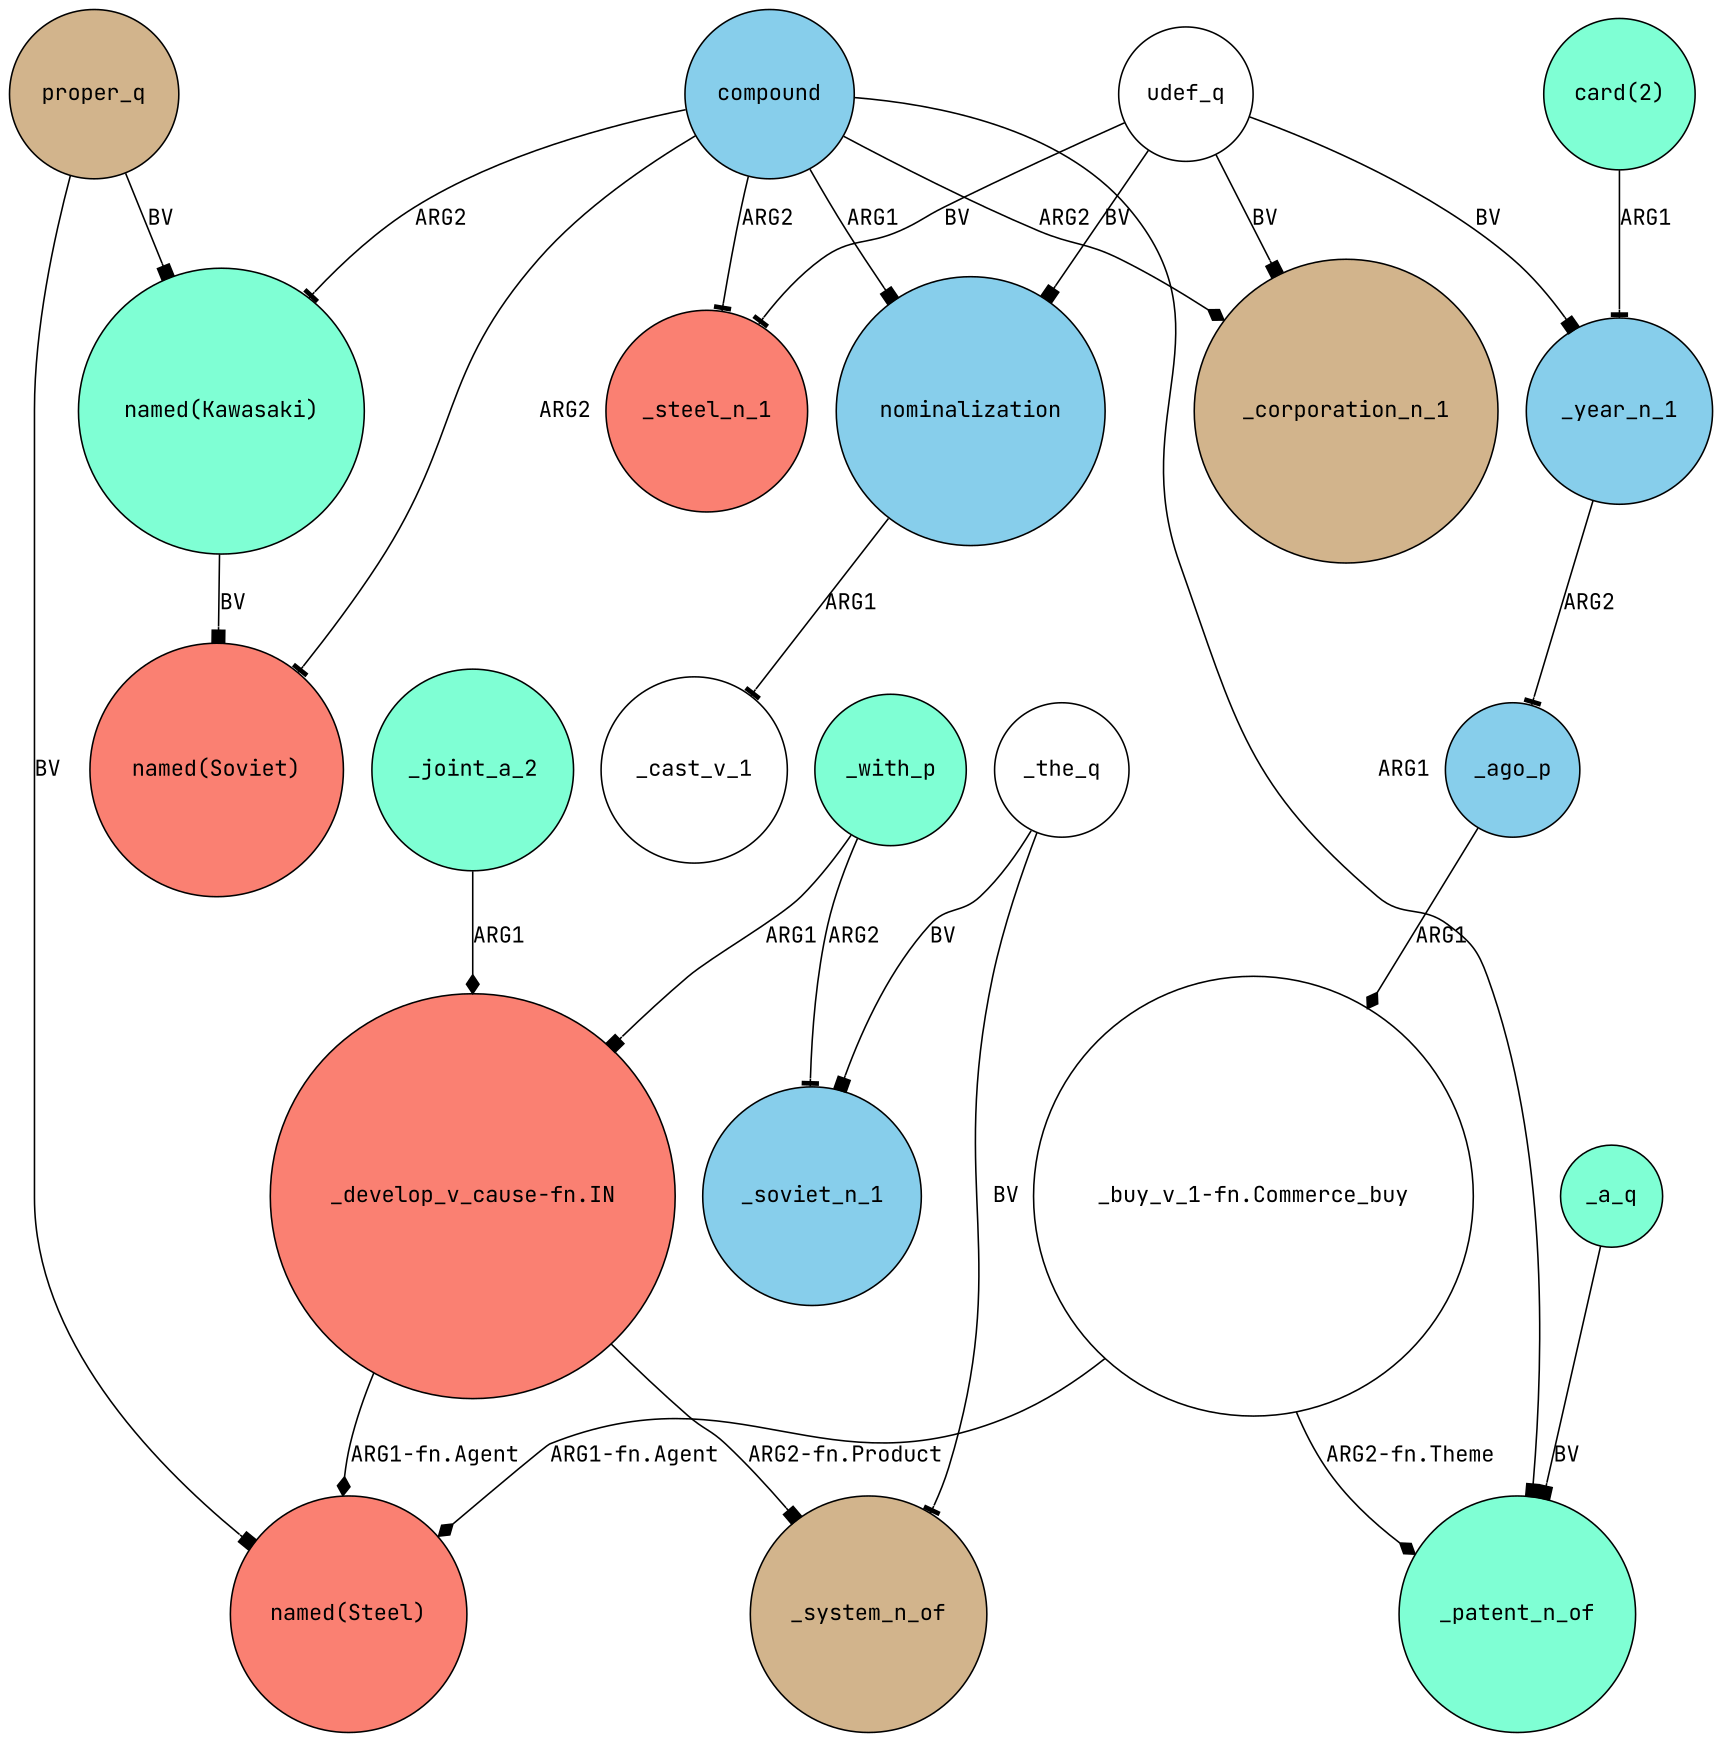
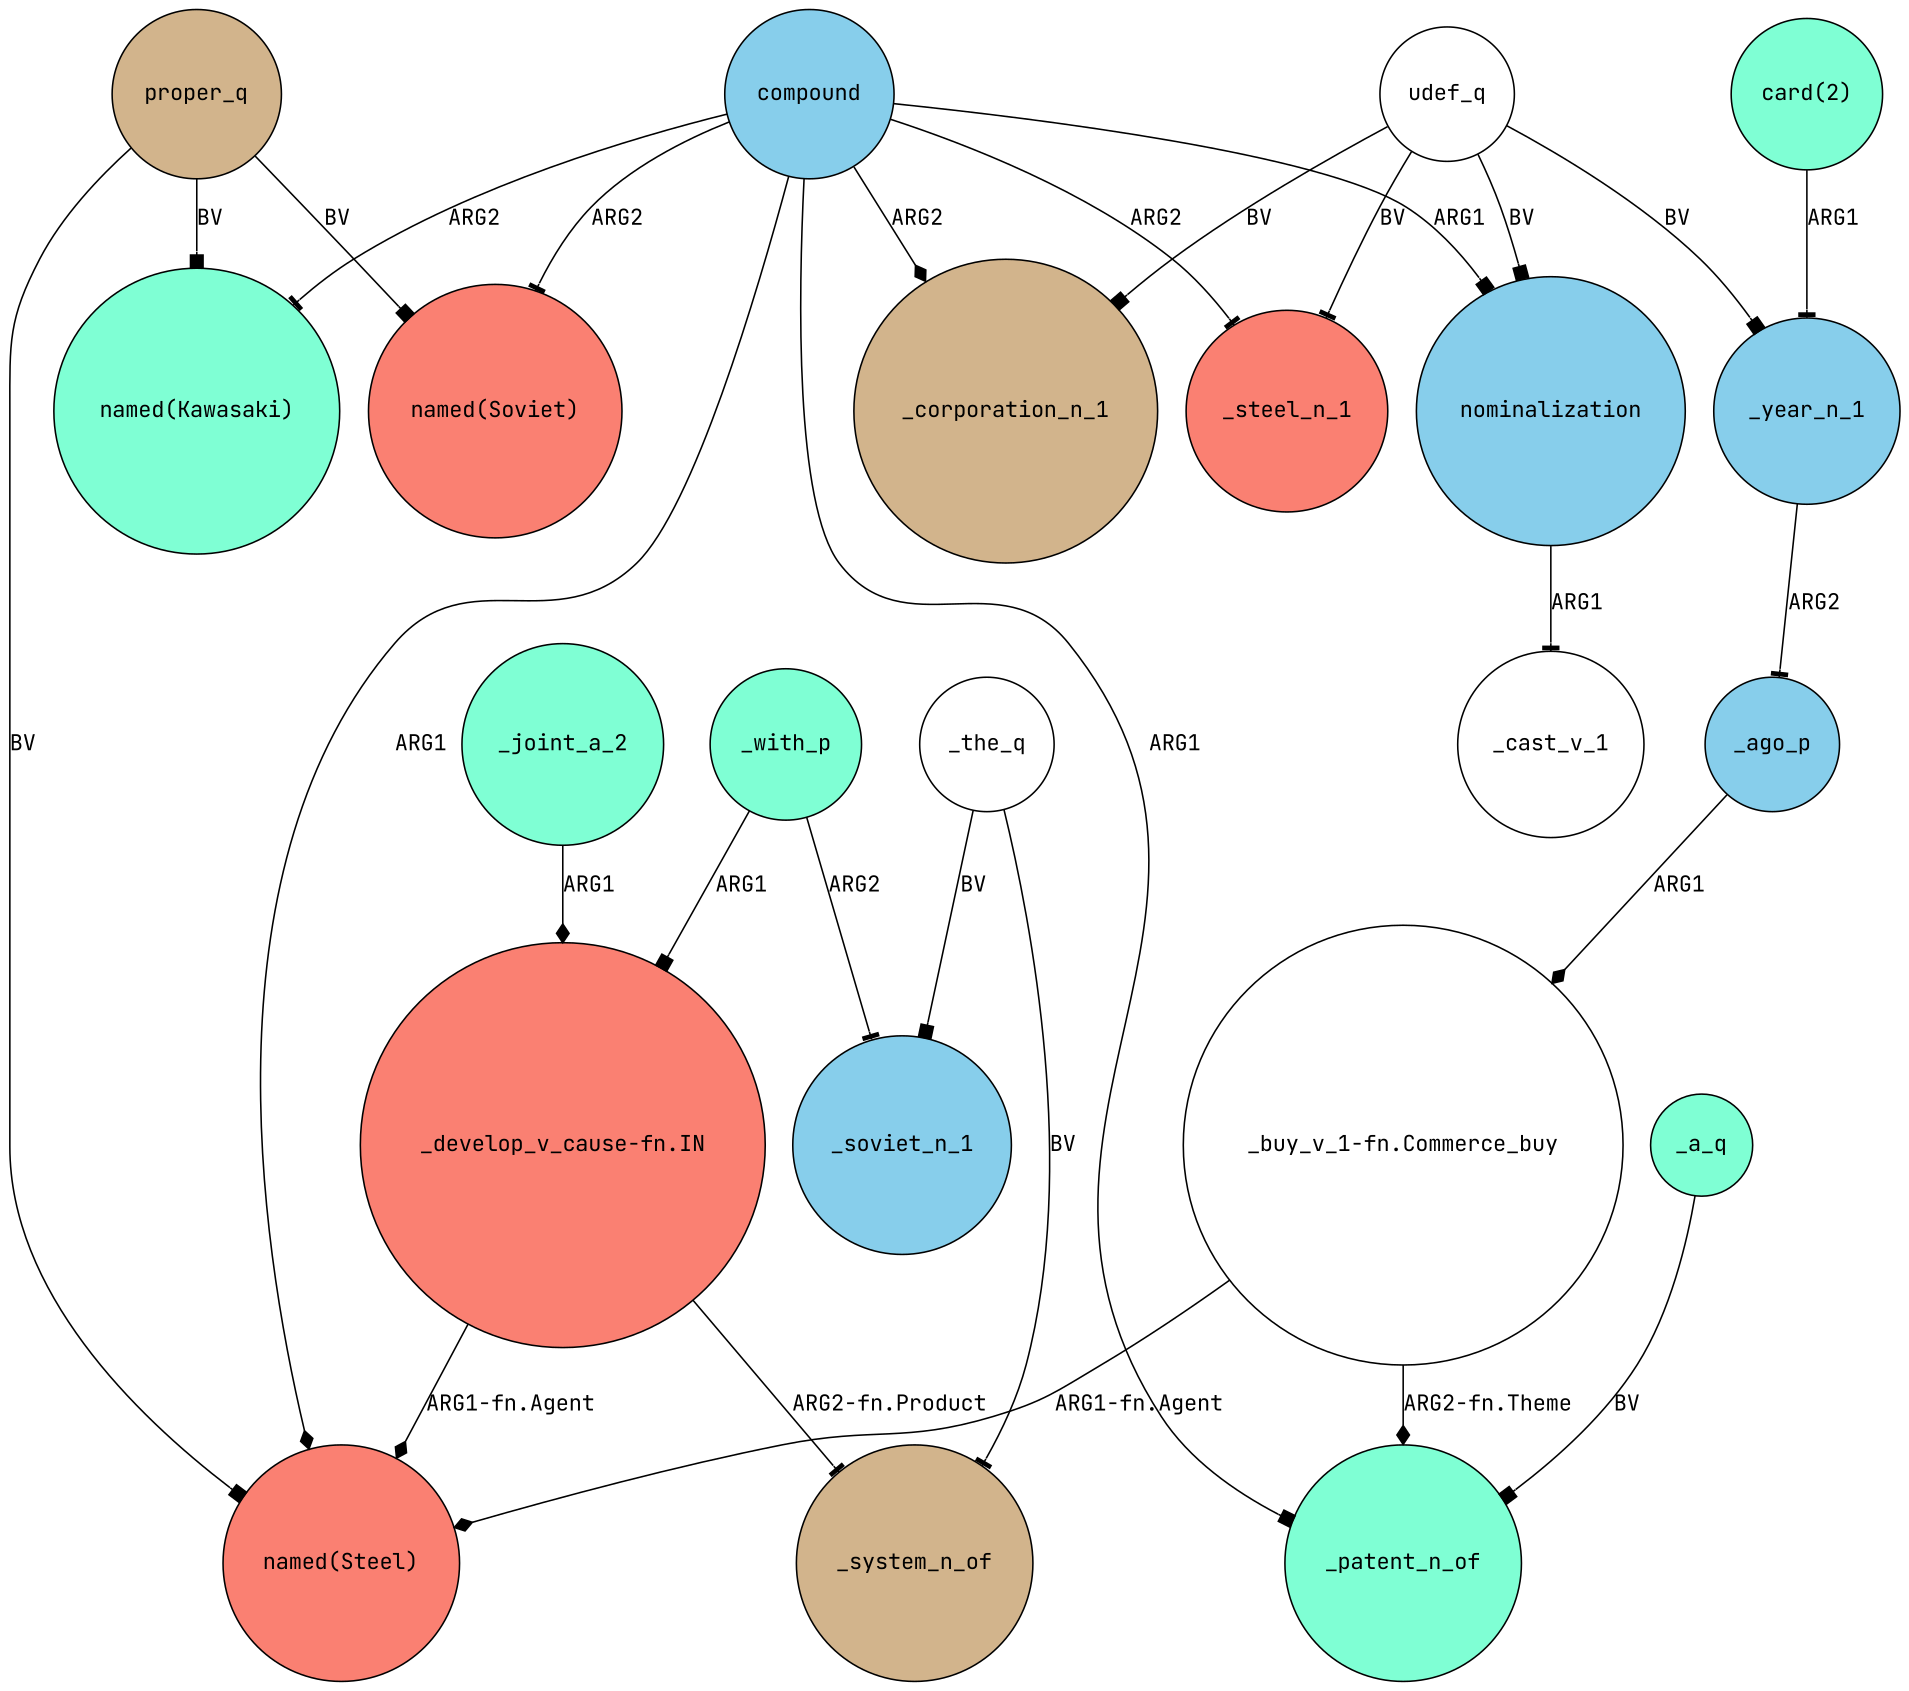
edge "named(Kawasaki)" -> "named(Soviet)": now "proper_q" -> "named(Soviet)"
edge "compound" -> "named(Steel)": added, label "ARG1"
edge "_develop_v_cause-fn.IN" -> "_system_n_of": arrowhead box -> tee
